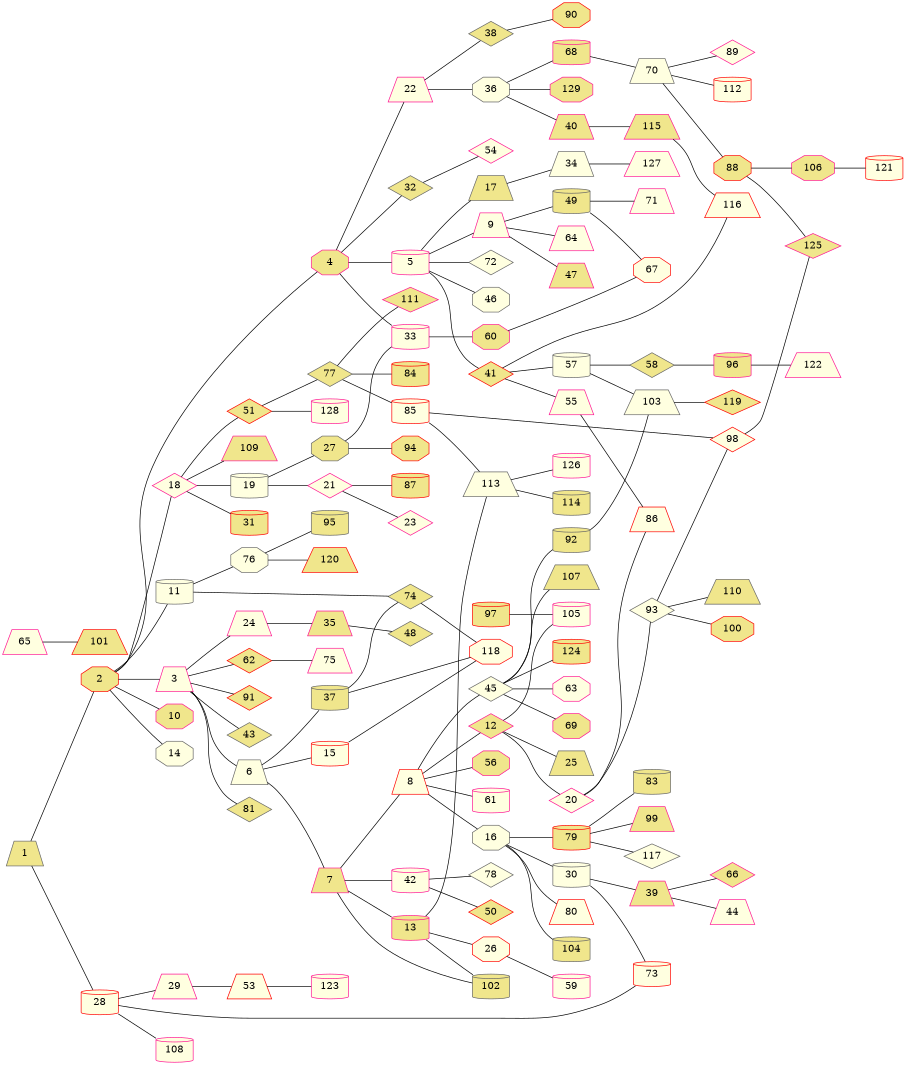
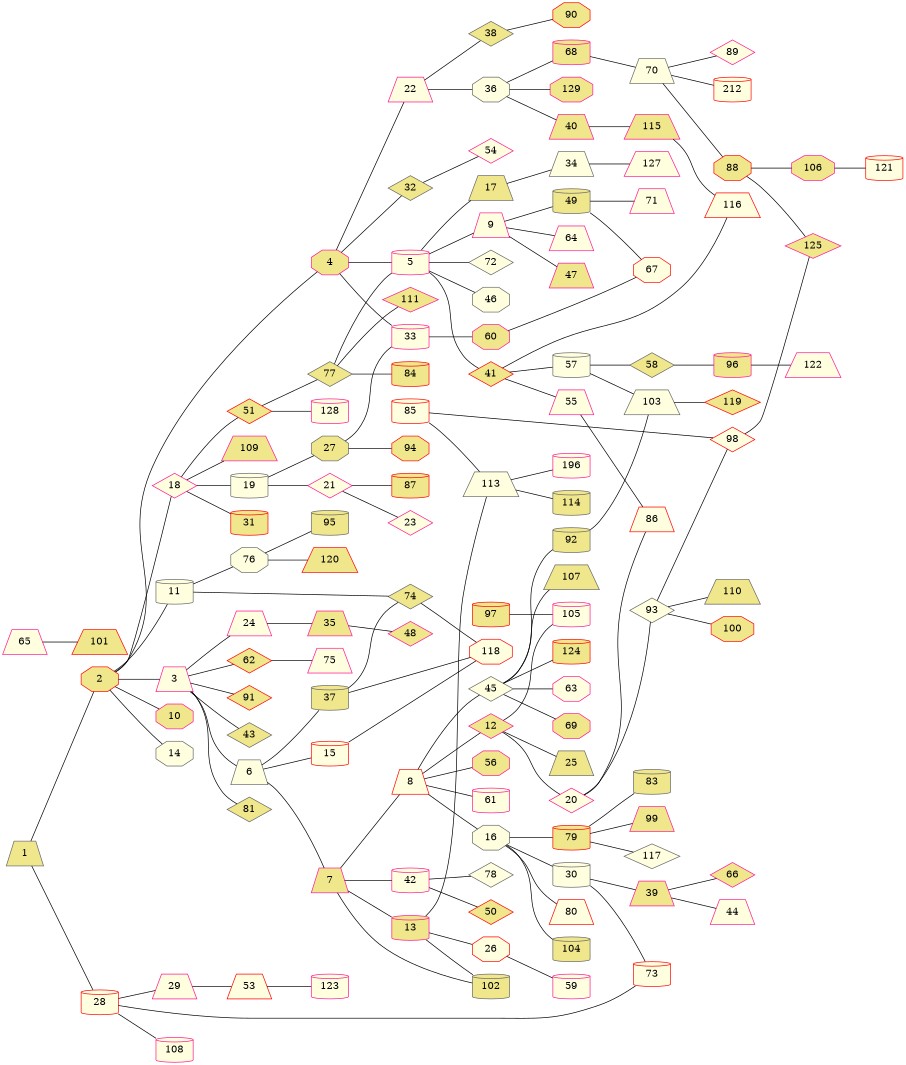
node "112": label "112" -> "212"
edge "77" -- "85": now "77" -- "5"
node "126": label "126" -> "196"
node "48": color gray40 -> deeppink
